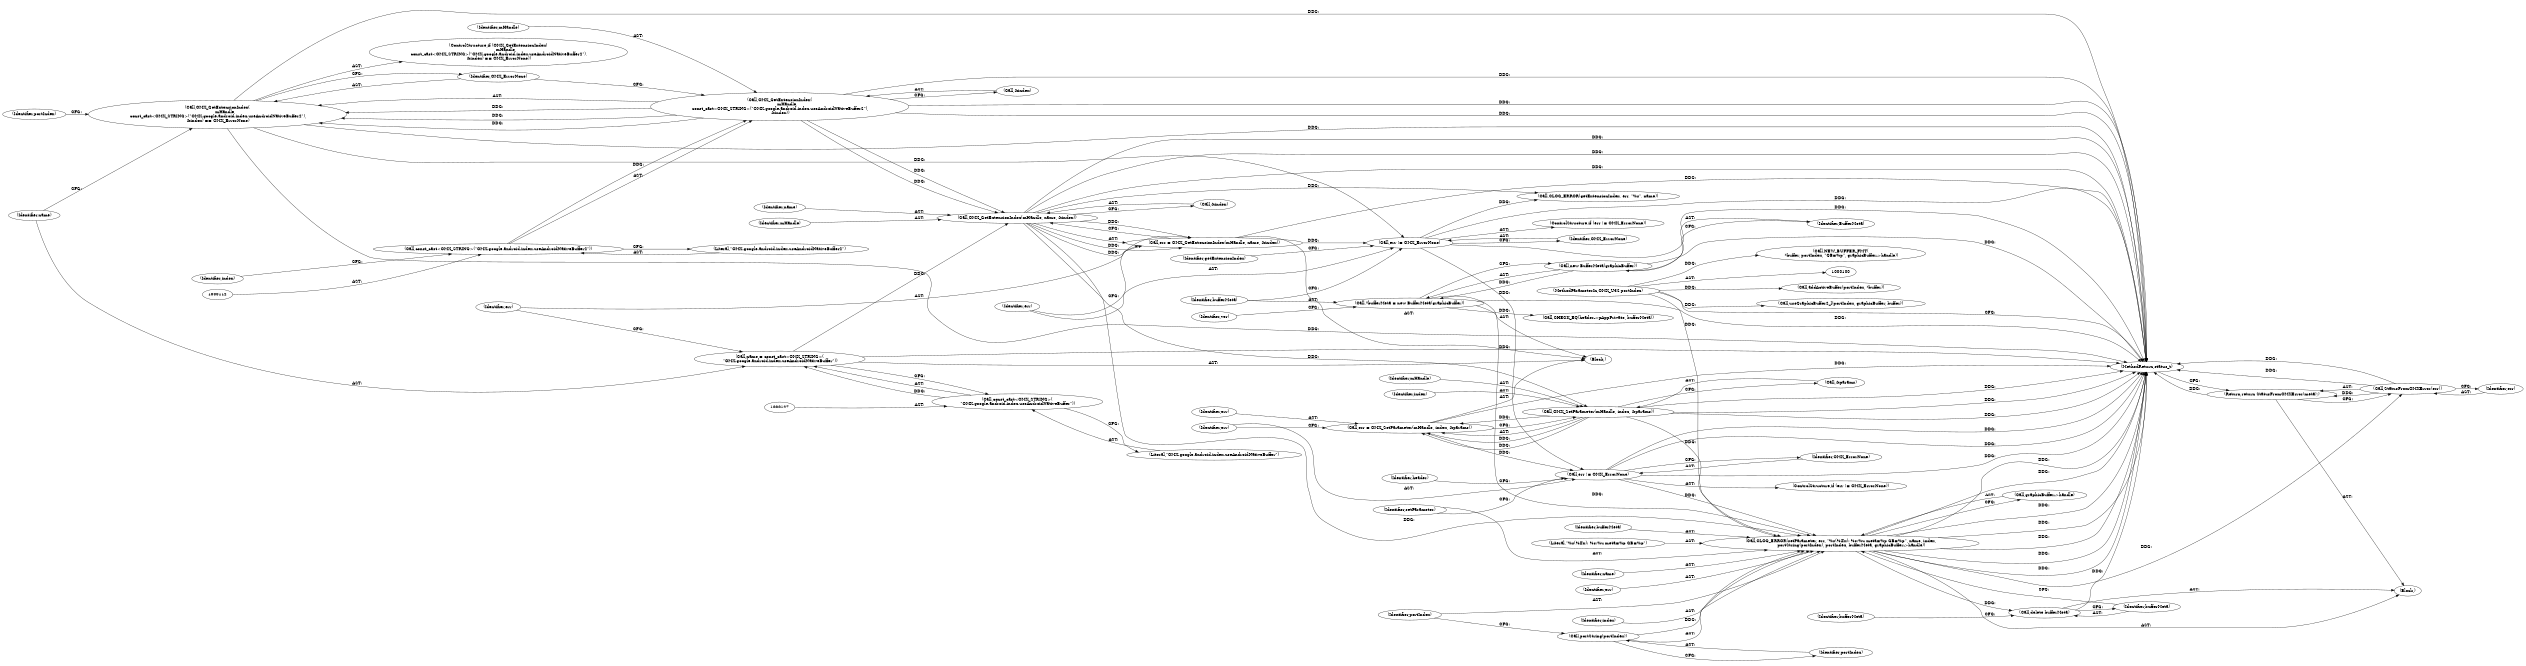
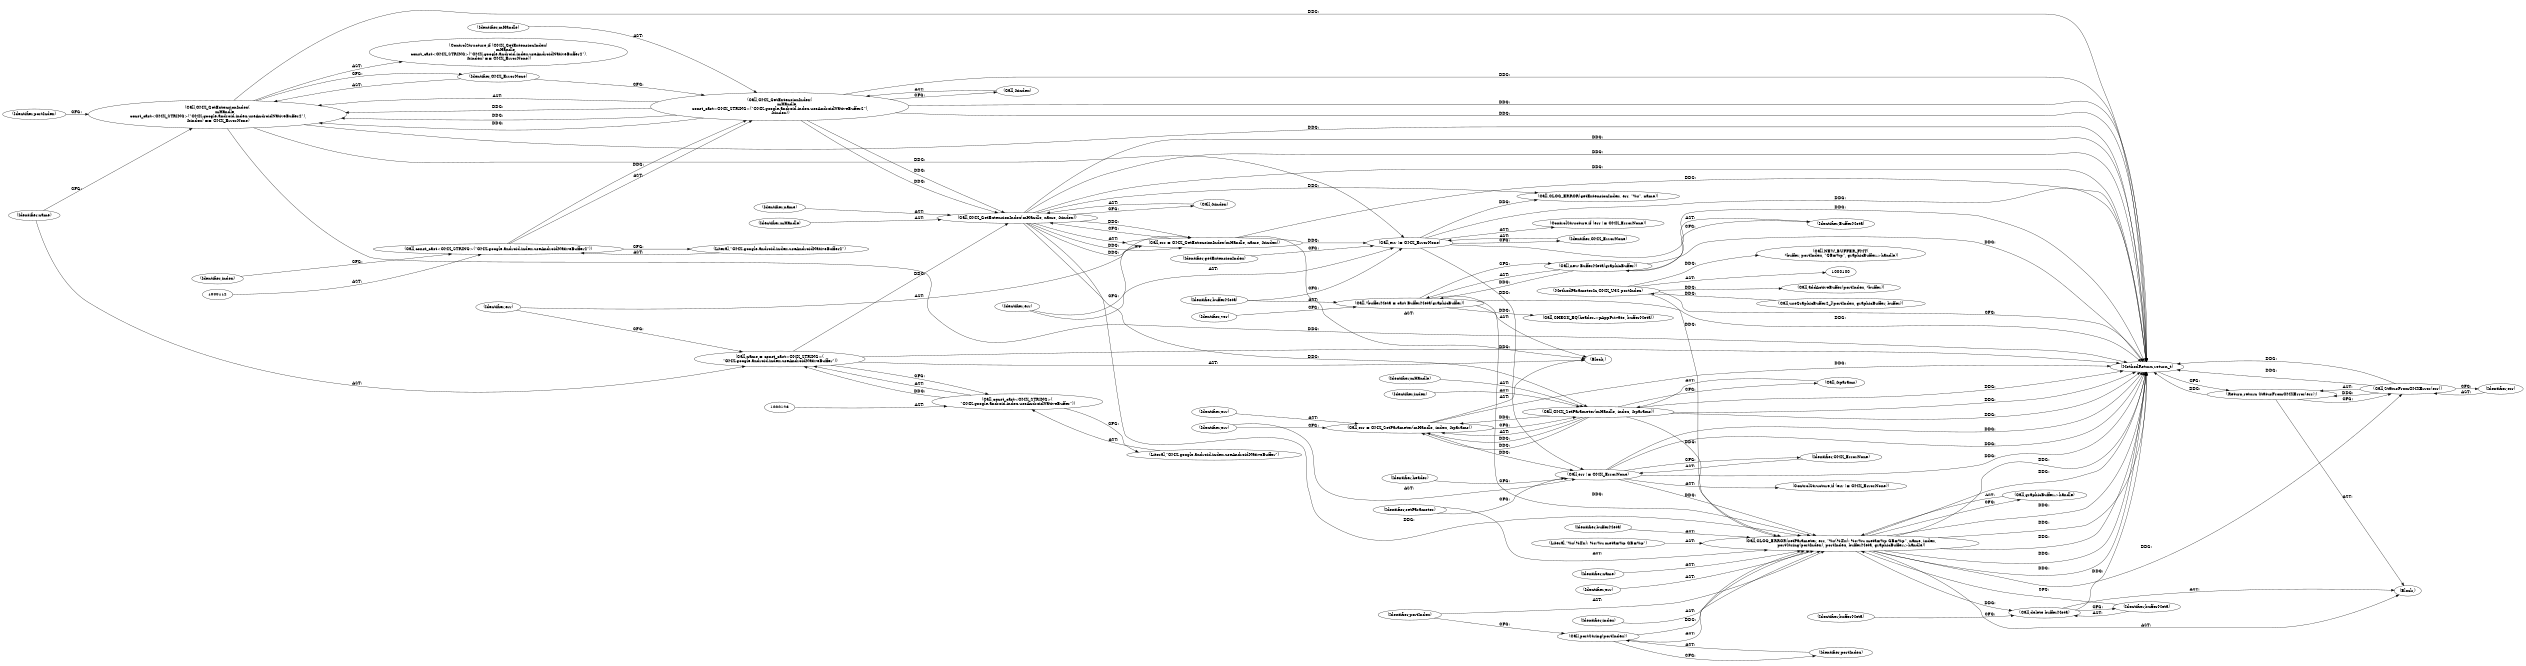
node "(Call,*bufferMeta = new BufferMeta(graphicBuffer))": label "(Call,*bufferMeta = new BufferMeta(graphicBuffer))" -> "(Call,*bufferMeta = cast BufferMeta(graphicBuffer))"
edge "(MethodParameterIn,OMX_U32 portIndex)" -> "(Call,useGraphicBuffer2_l(portIndex, graphicBuffer, buffer))": reversed
node "(MethodReturn,status_t)": label "(MethodReturn,status_t)" -> "(MethodReturn,return_t)"
node "(Return,return StatusFromOMXError(meta);)": label "(Return,return StatusFromOMXError(meta);)" -> "(Return,return StatusFromOMXError(err);)"
node "1000127": label "1000127" -> "1000123"
